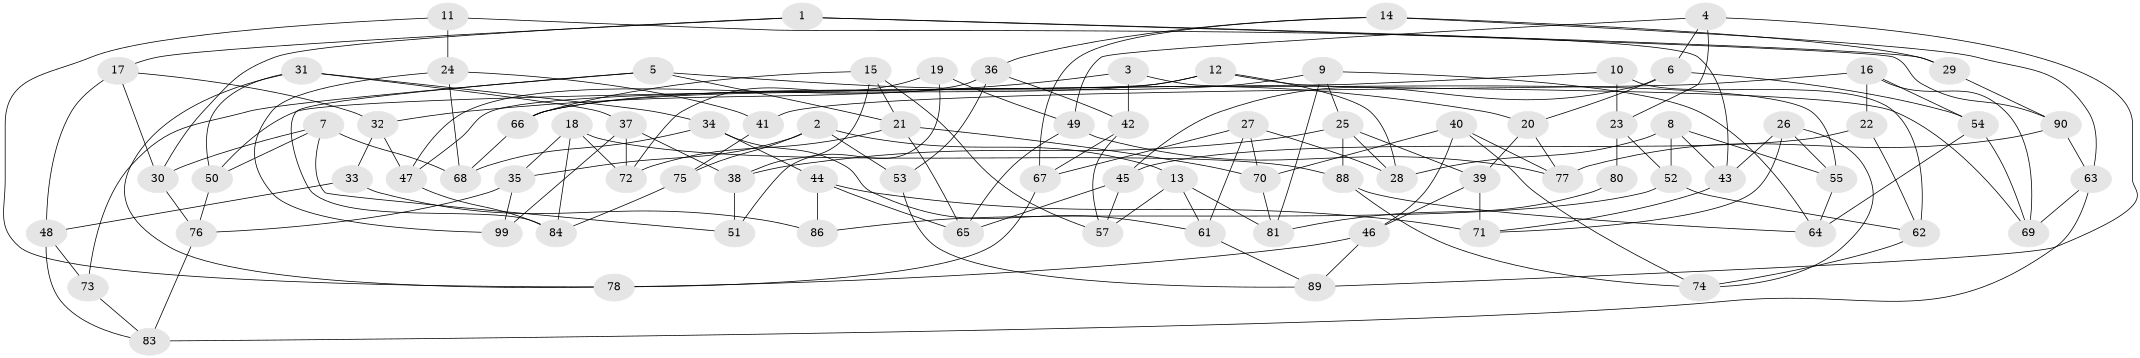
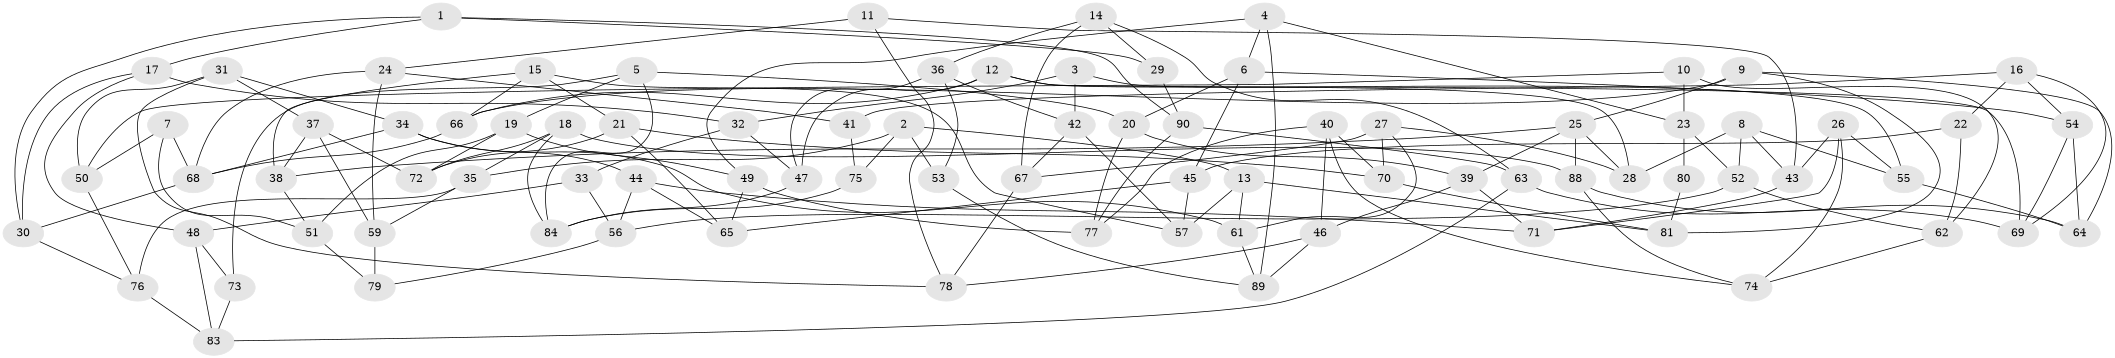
edge "5" -- "21": now "5" -- "19"
edge "7" -- "30": now "68" -- "30"
node "99": label "99" -> "59"
node "86": label "86" -> "56"
node "79": added
